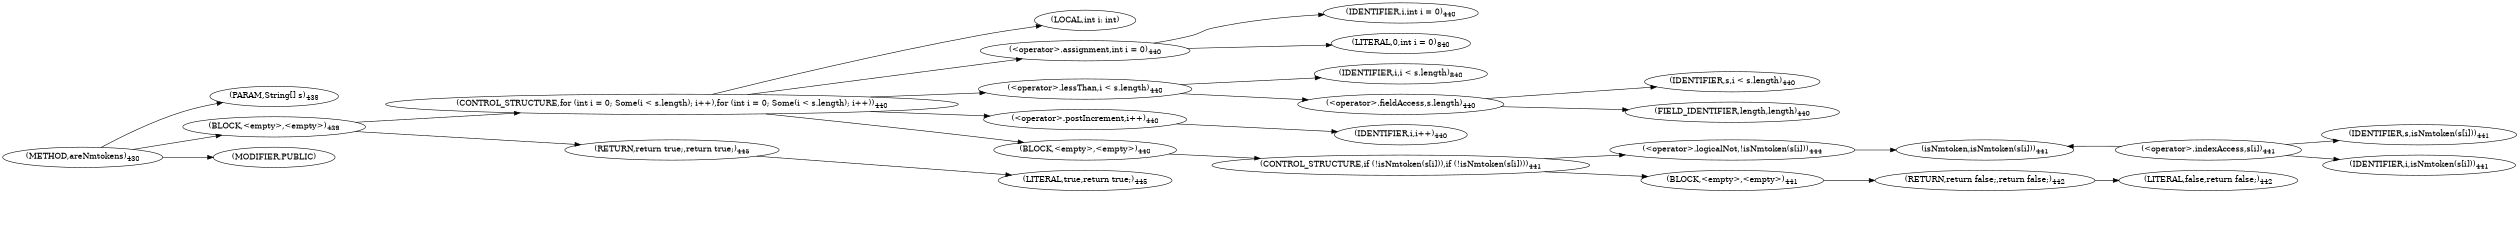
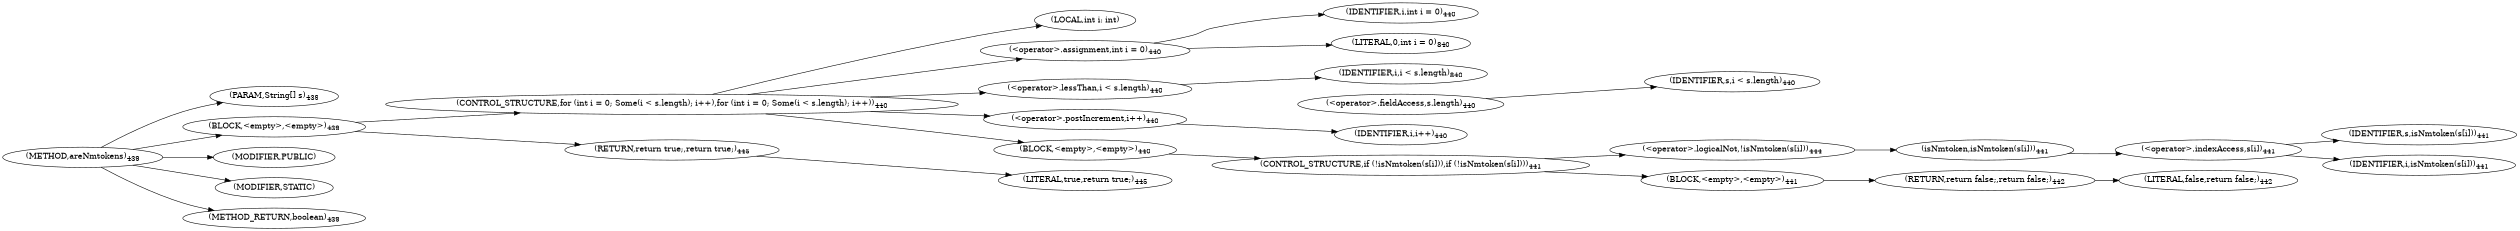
edge "(<operator>.lessThan,i < s.length)" -> "(<operator>.fieldAccess,s.length)": removed
node "(FIELD_IDENTIFIER,length,length)": removed
edge "(<operator>.indexAccess,s[i])" -> "(isNmtoken,isNmtoken(s[i]))": reversed
node "(METHOD,areNmtokens)": text "430" -> "439"
node "(MODIFIER,STATIC)": added
node "(METHOD_RETURN,boolean)": added
